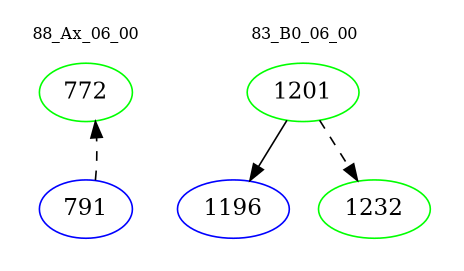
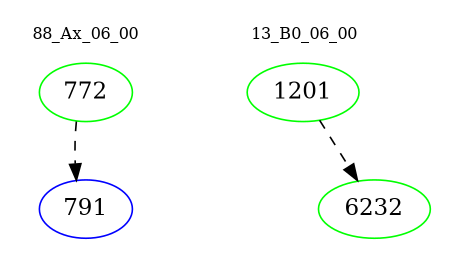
cluster "83_B0_06_00": label "83_B0_06_00" -> "13_B0_06_00"
edge "791" -> "772": reversed
node "1196": removed
node "1232": label "1232" -> "6232"
